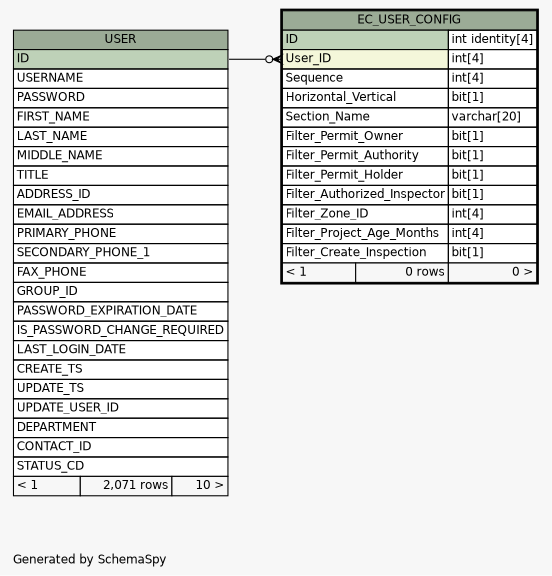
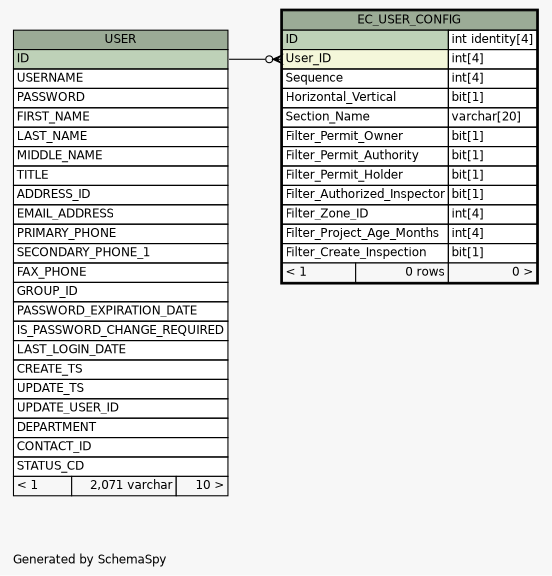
node "USER": text "2,071 rows" -> "2,071 varchar"
